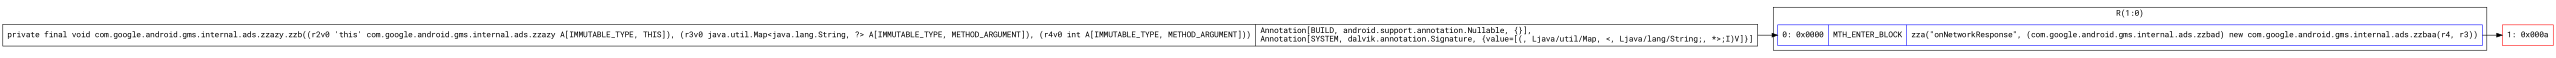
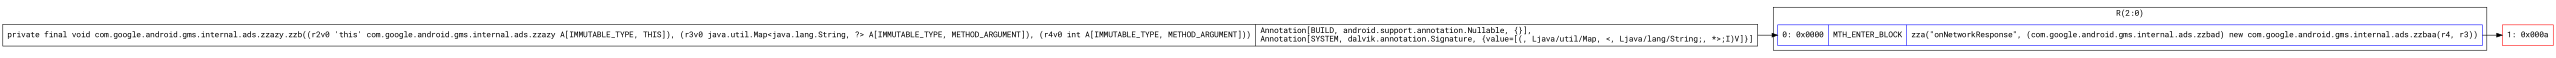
cluster "R(1:0)": label "R(1:0)" -> "R(2:0)"
